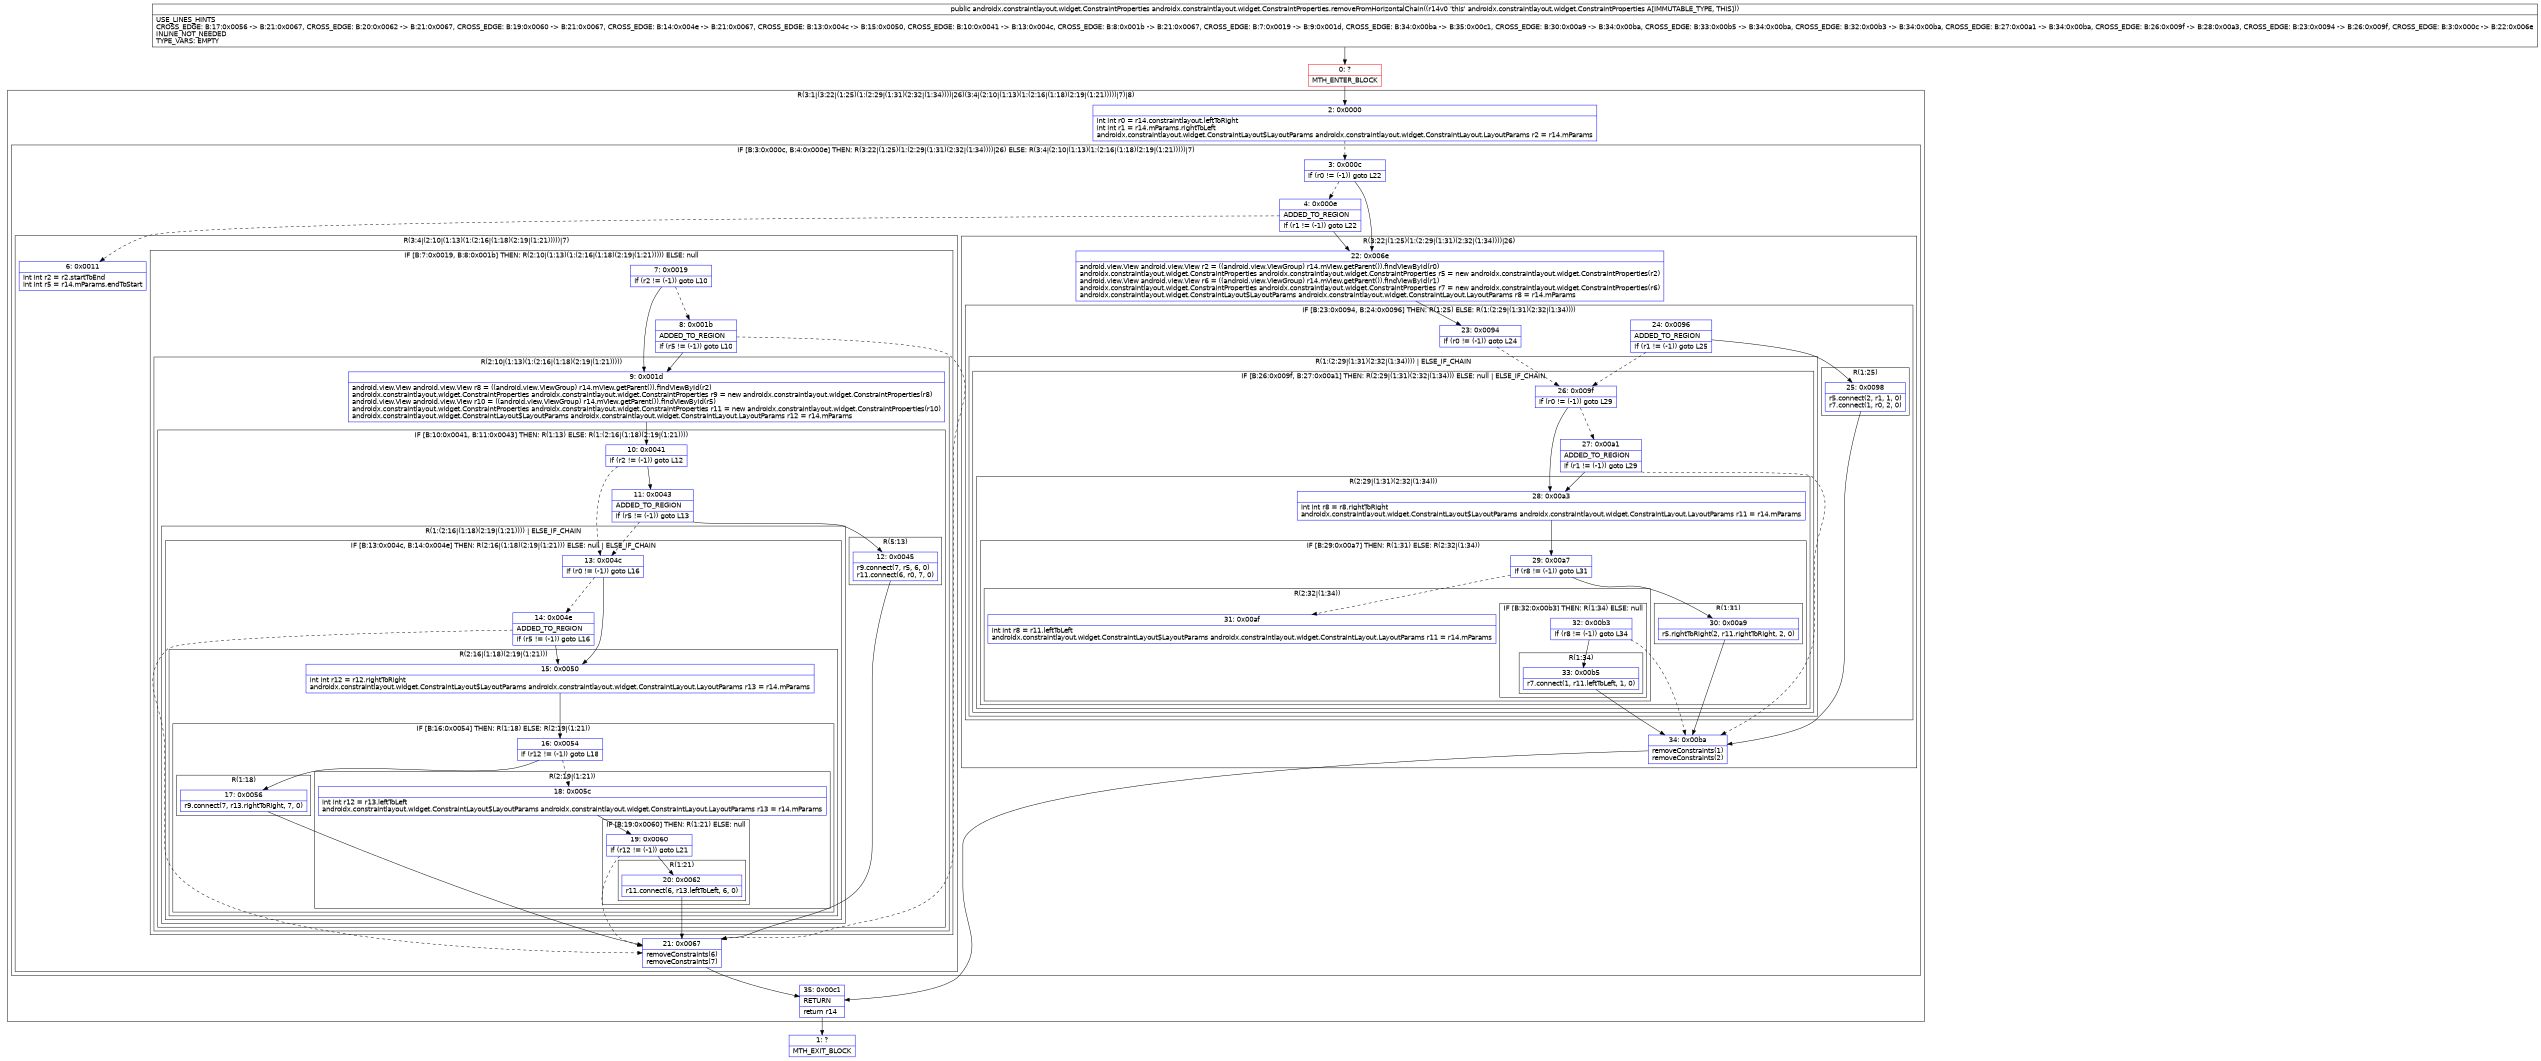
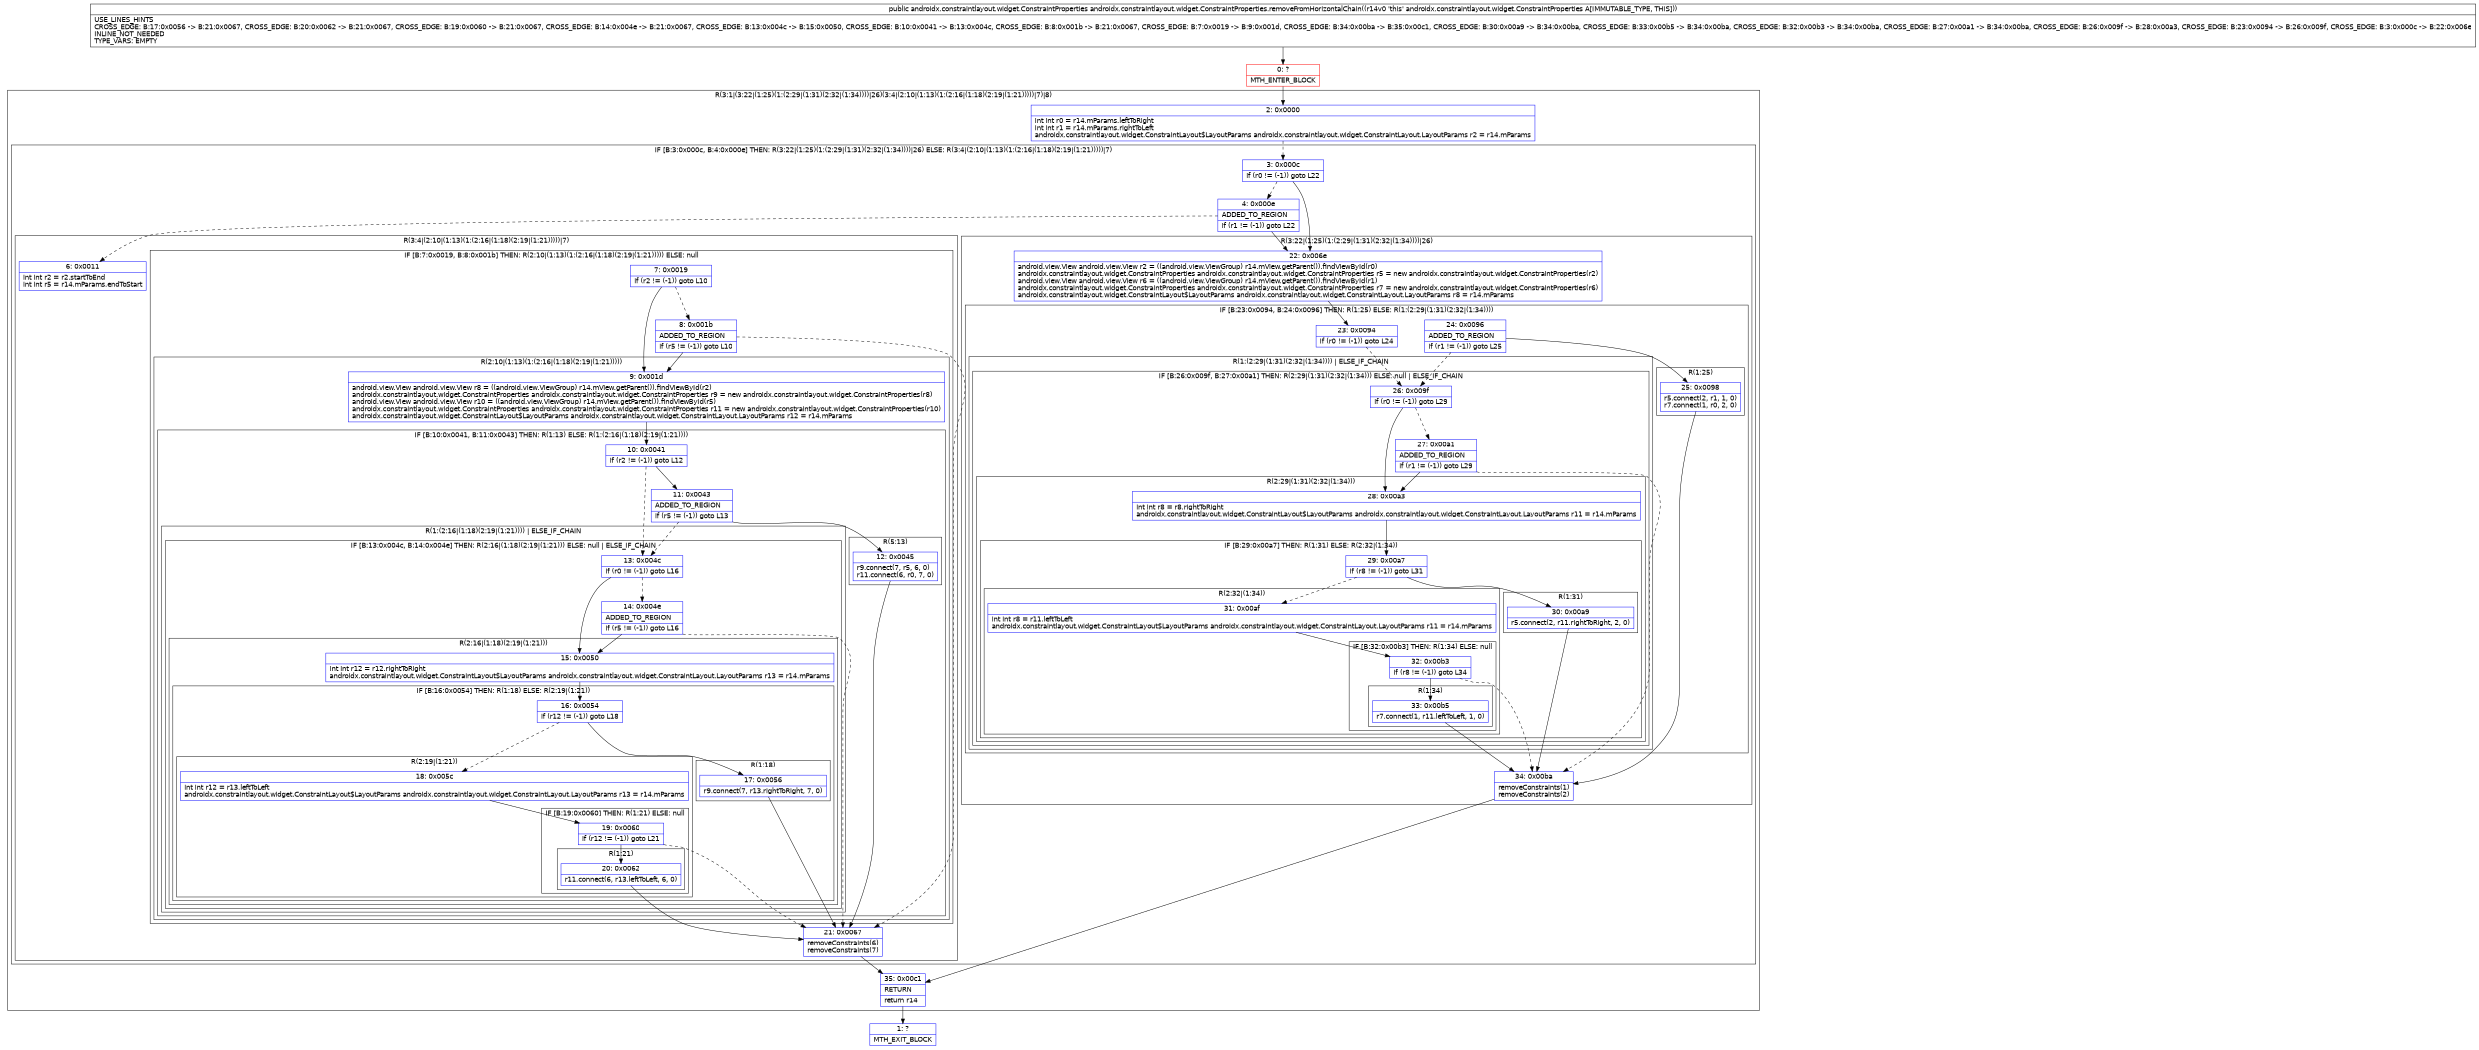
node "2: 0x0000": text "int int r0 = r14.constraintlayout.leftToRight" -> "int int r0 = r14.mParams.leftToRight"
node "30: 0x00a9": text "r5.rightToRight(2, r11.rightToRight, 2, 0)" -> "r5.connect(2, r11.rightToRight, 2, 0)"
edge "31: 0x00af" -> "32: 0x00b3": added
